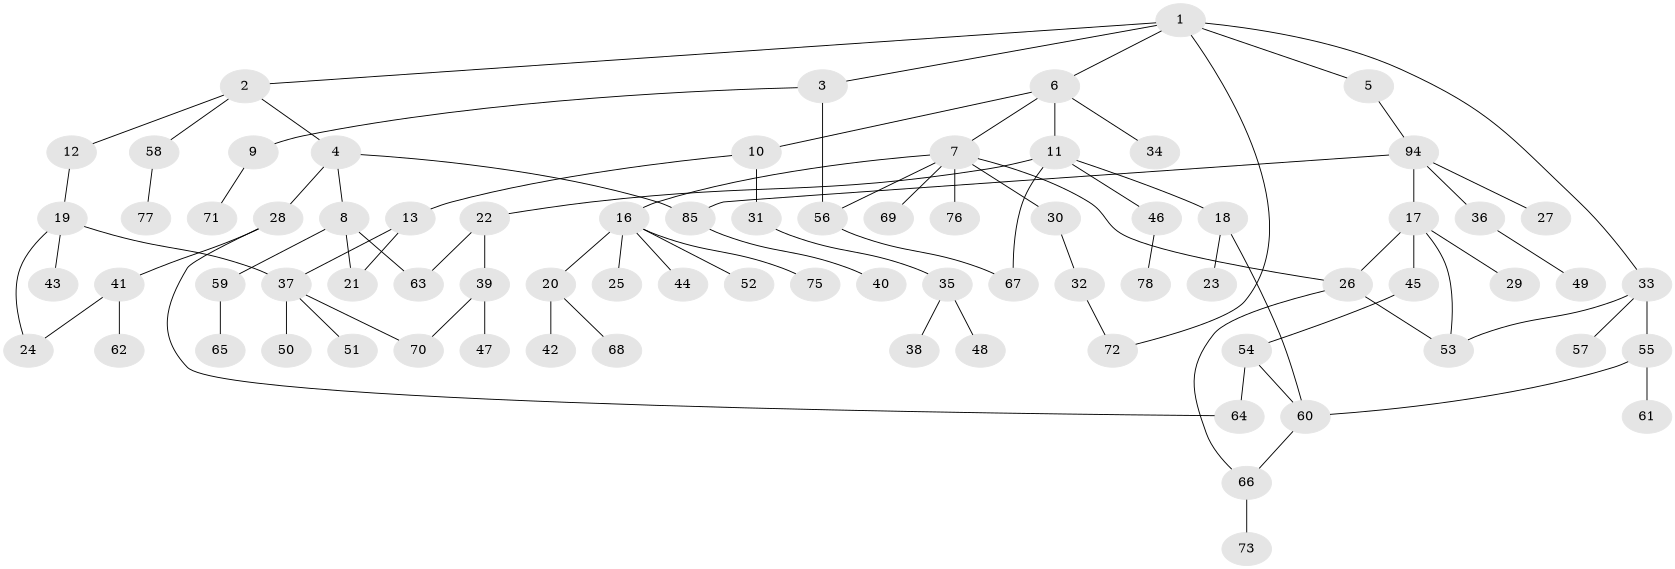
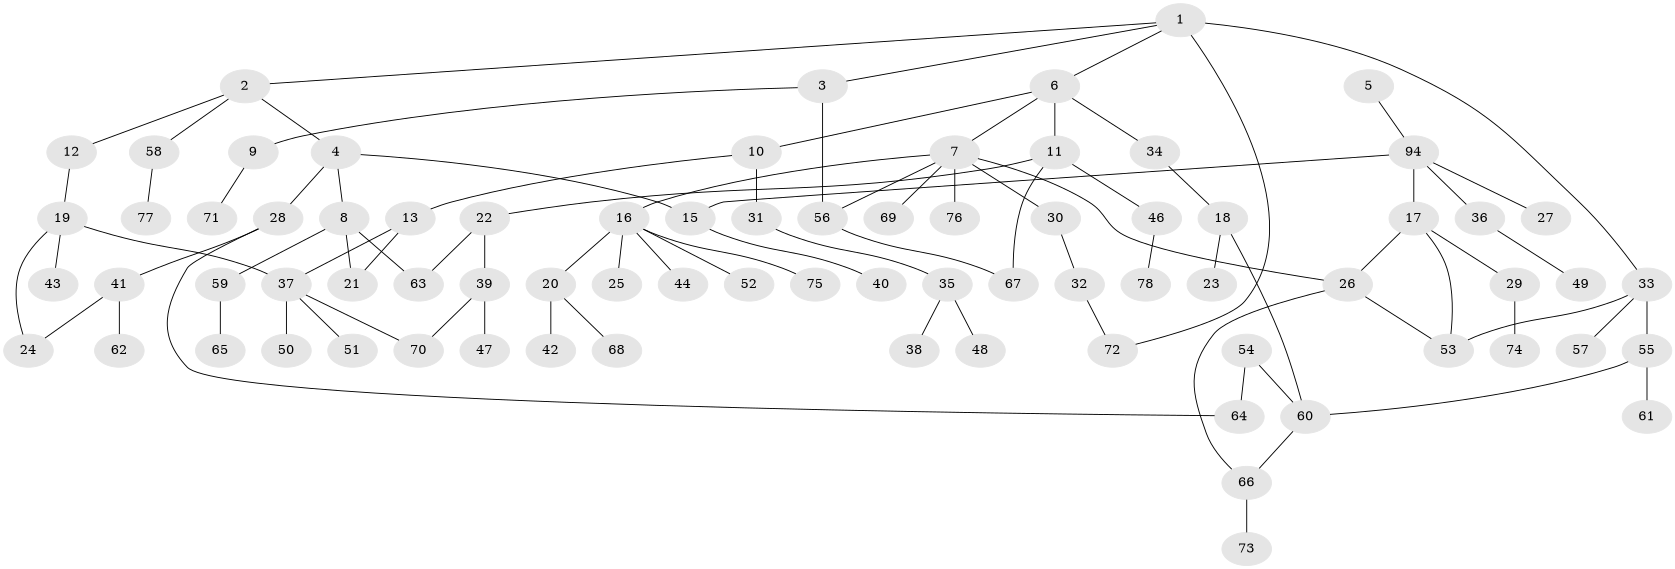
edge "1" -- "5": removed
edge "11" -- "18": now "34" -- "18"
node "85": label "85" -> "15"
node "45": removed
node "74": added
